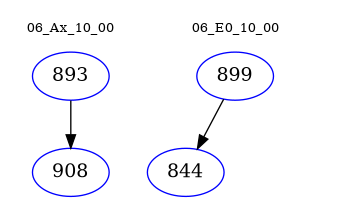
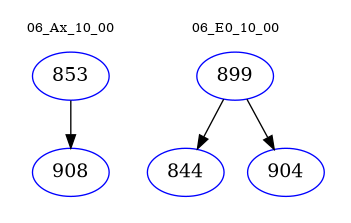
node "893": label "893" -> "853"
node "904": added
